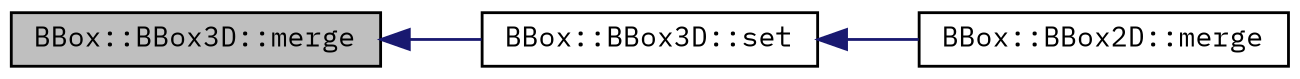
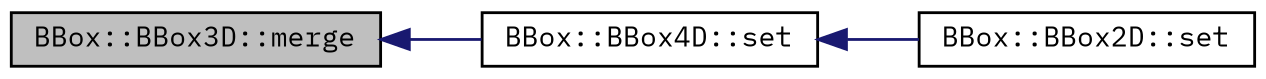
node "BBox::BBox3D::set": label "BBox::BBox3D::set" -> "BBox::BBox4D::set"
node "BBox::BBox2D::merge": label "BBox::BBox2D::merge" -> "BBox::BBox2D::set"
